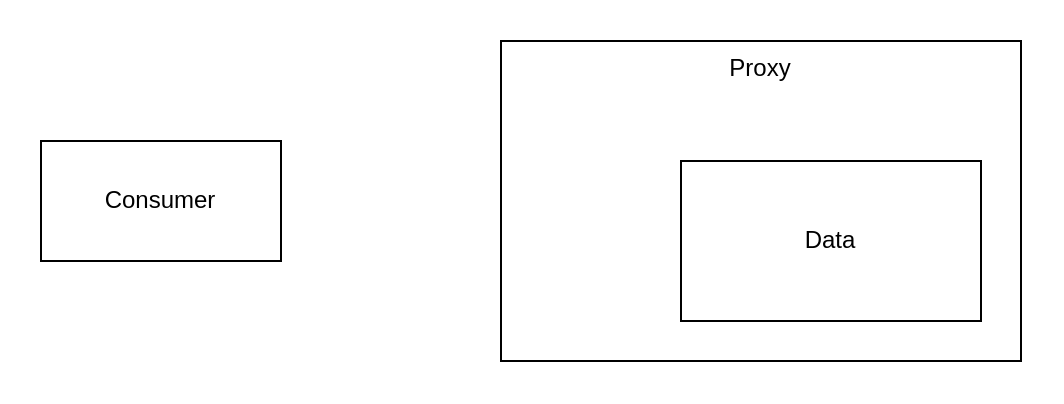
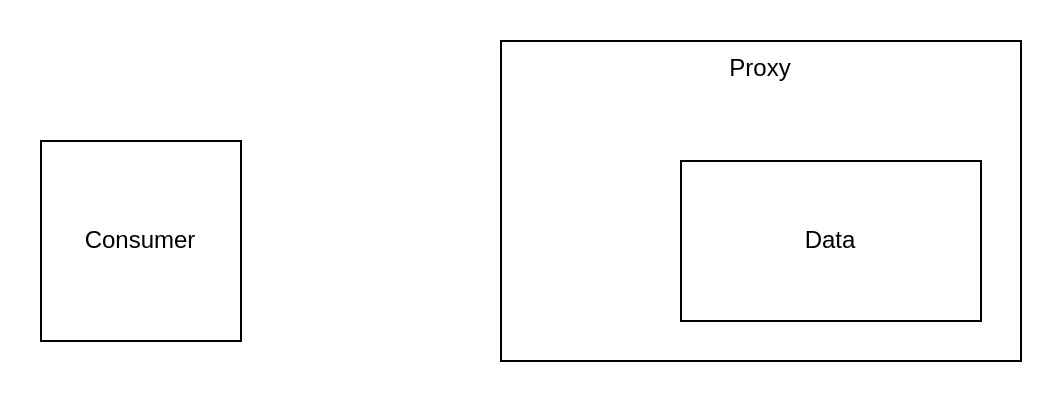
node "Consumer": size 240x120 -> 200x200
